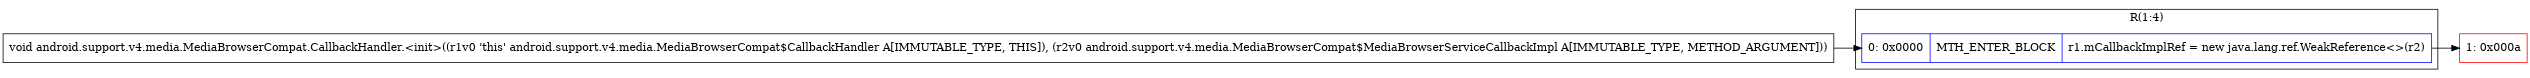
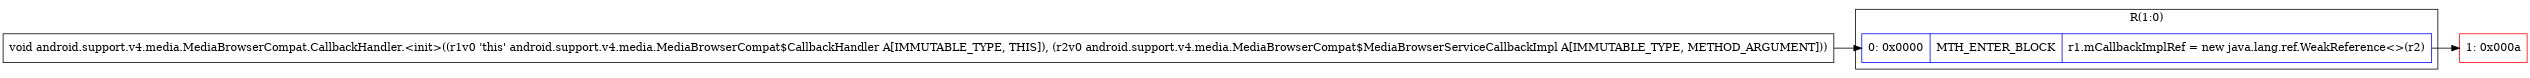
cluster "R(1:4)": label "R(1:4)" -> "R(1:0)"
